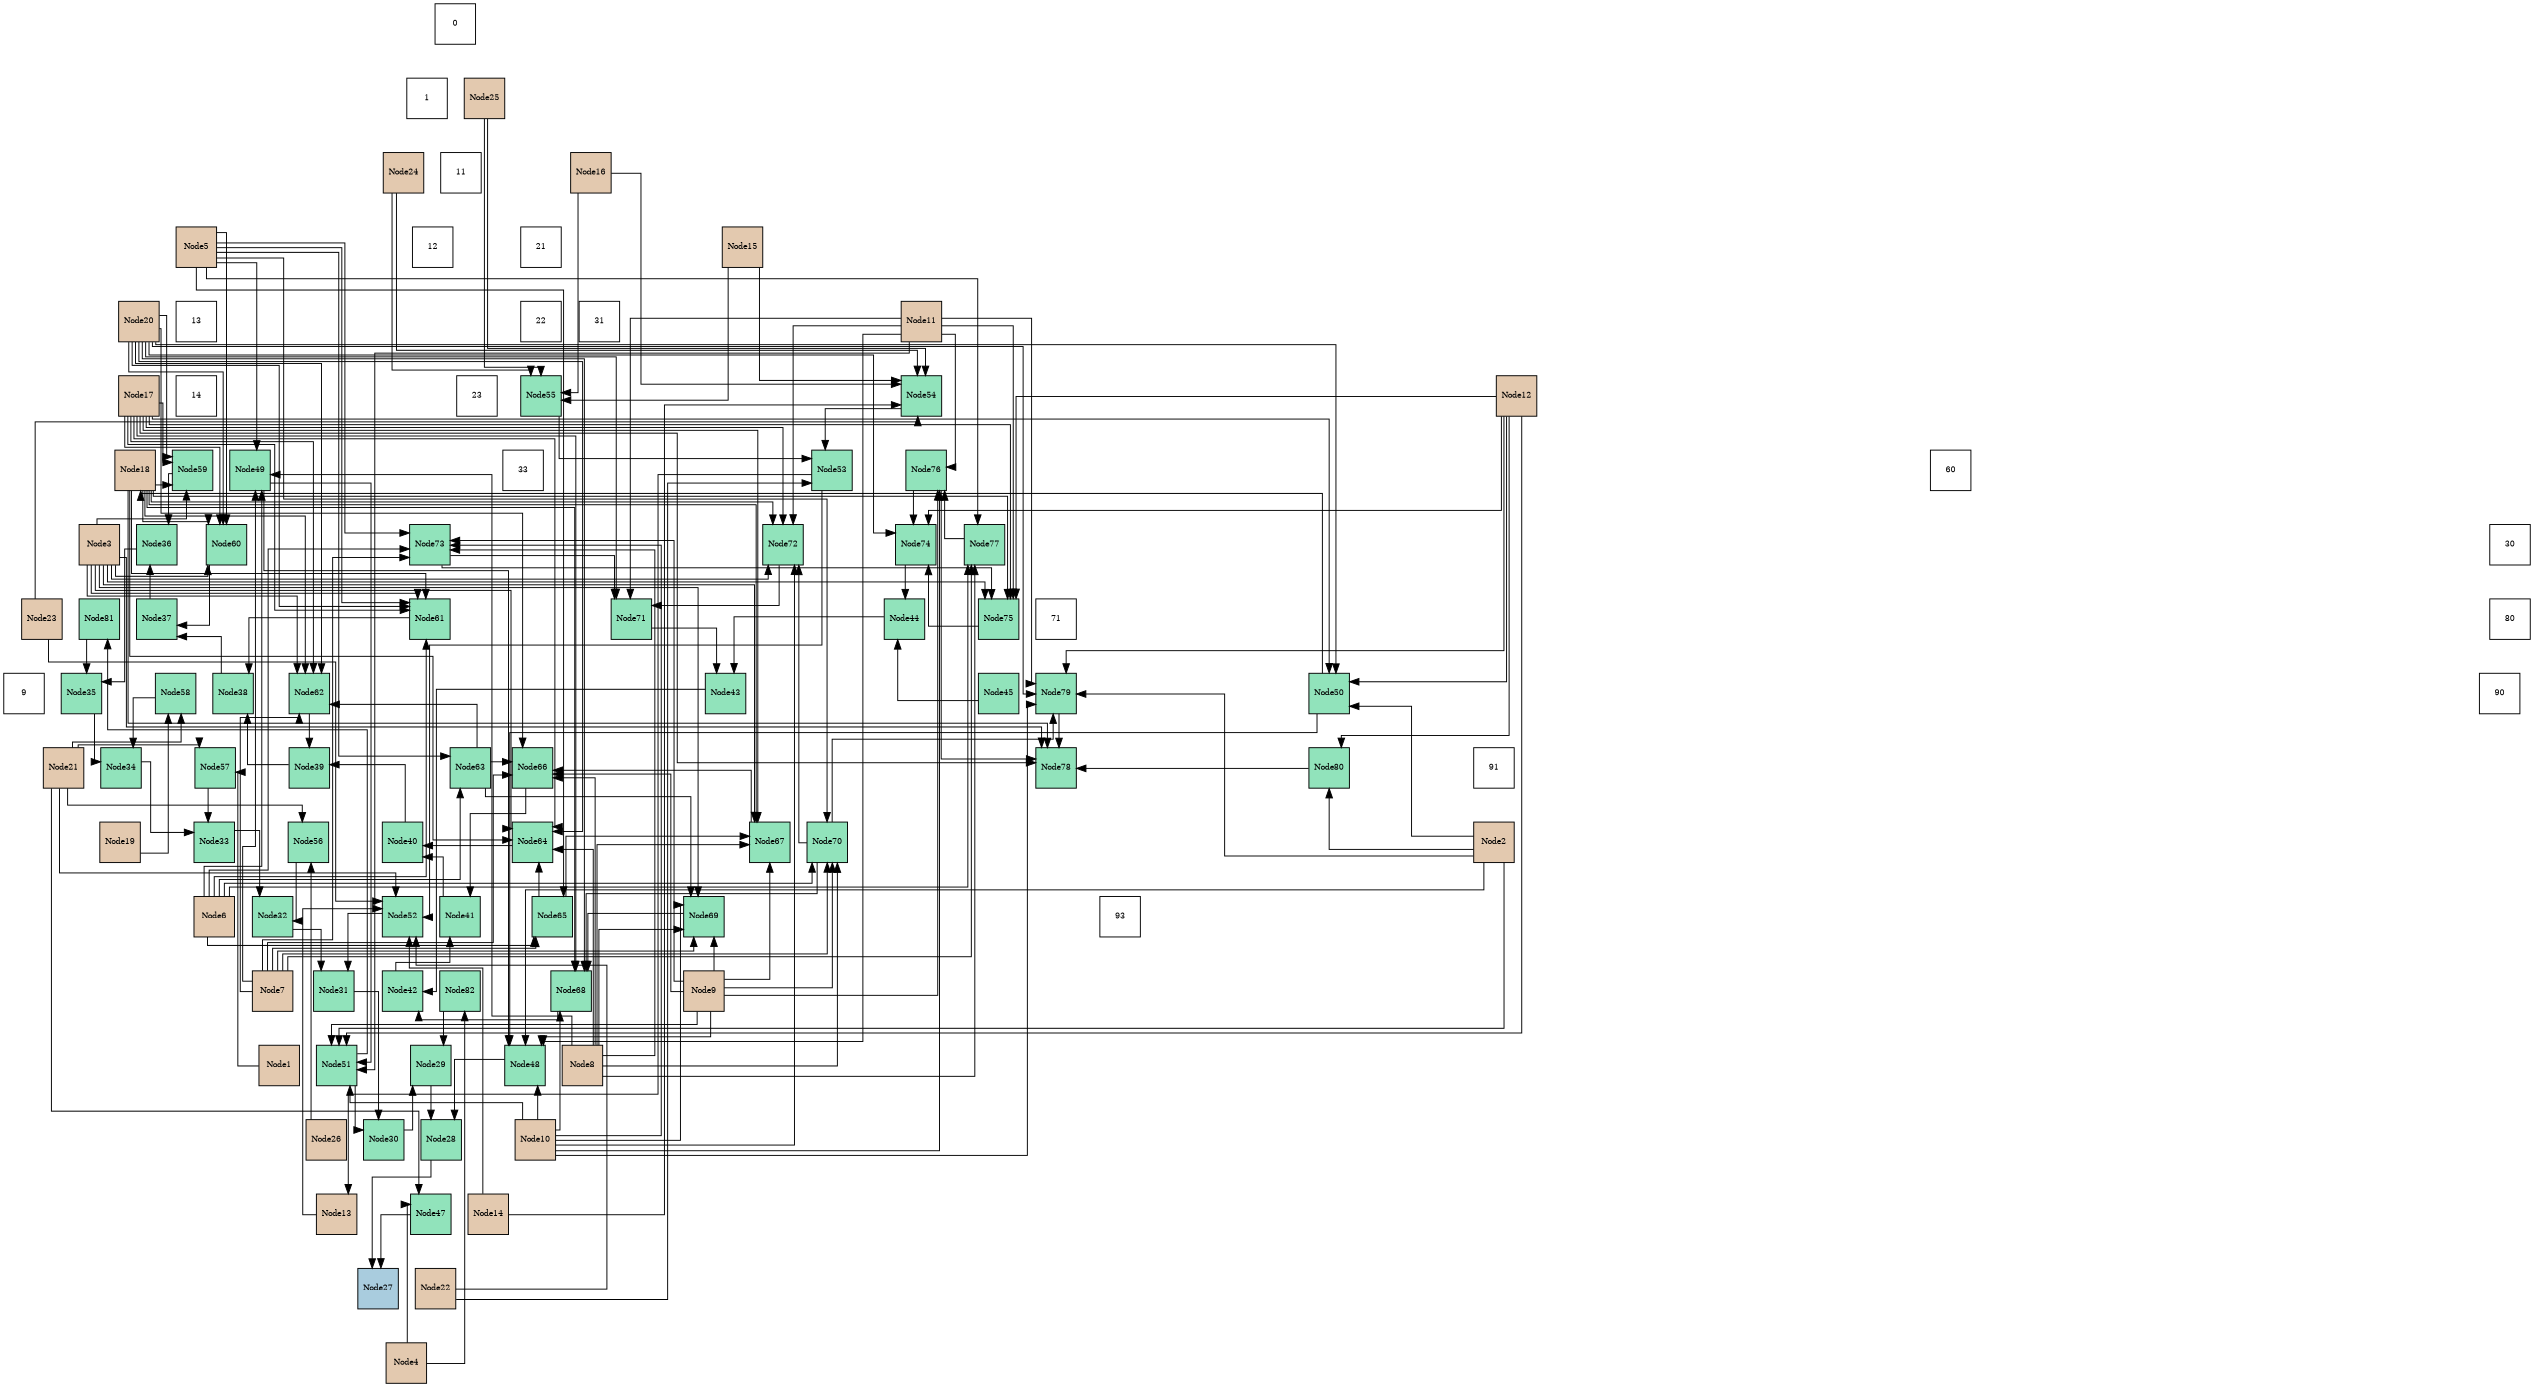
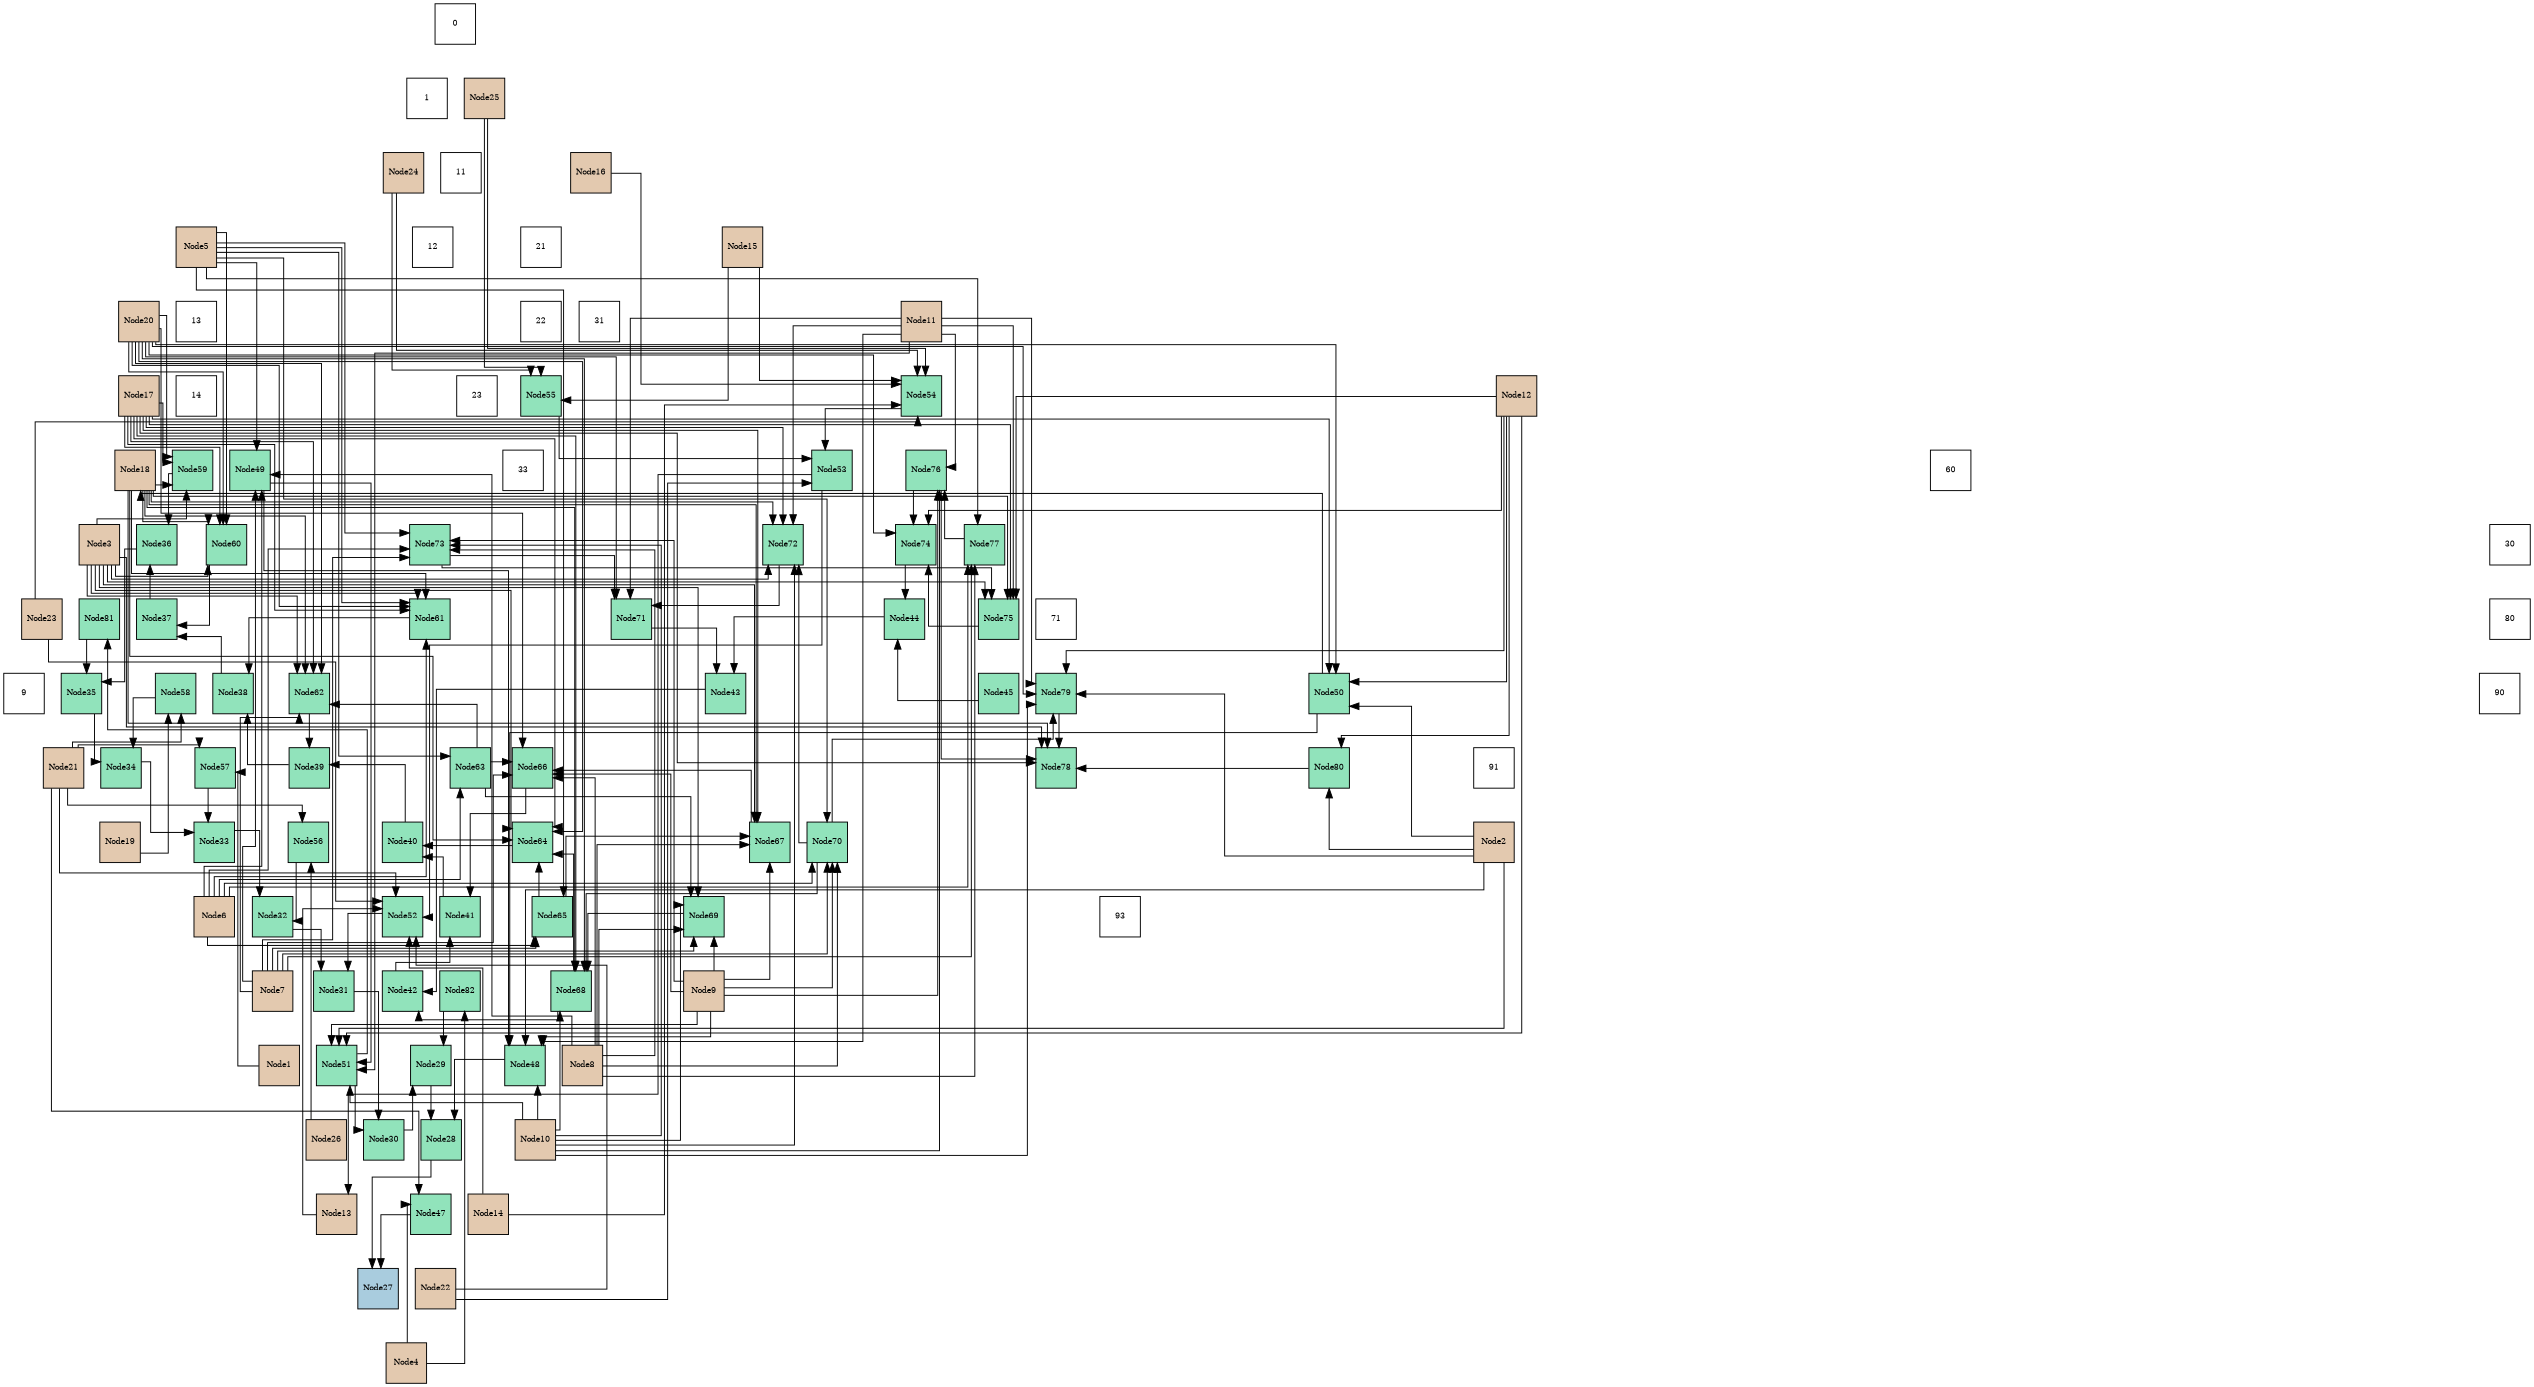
edge "Node16" -> "Node55": removed
edge "Node8" -> "Node64": now "Node68" -> "Node64"
